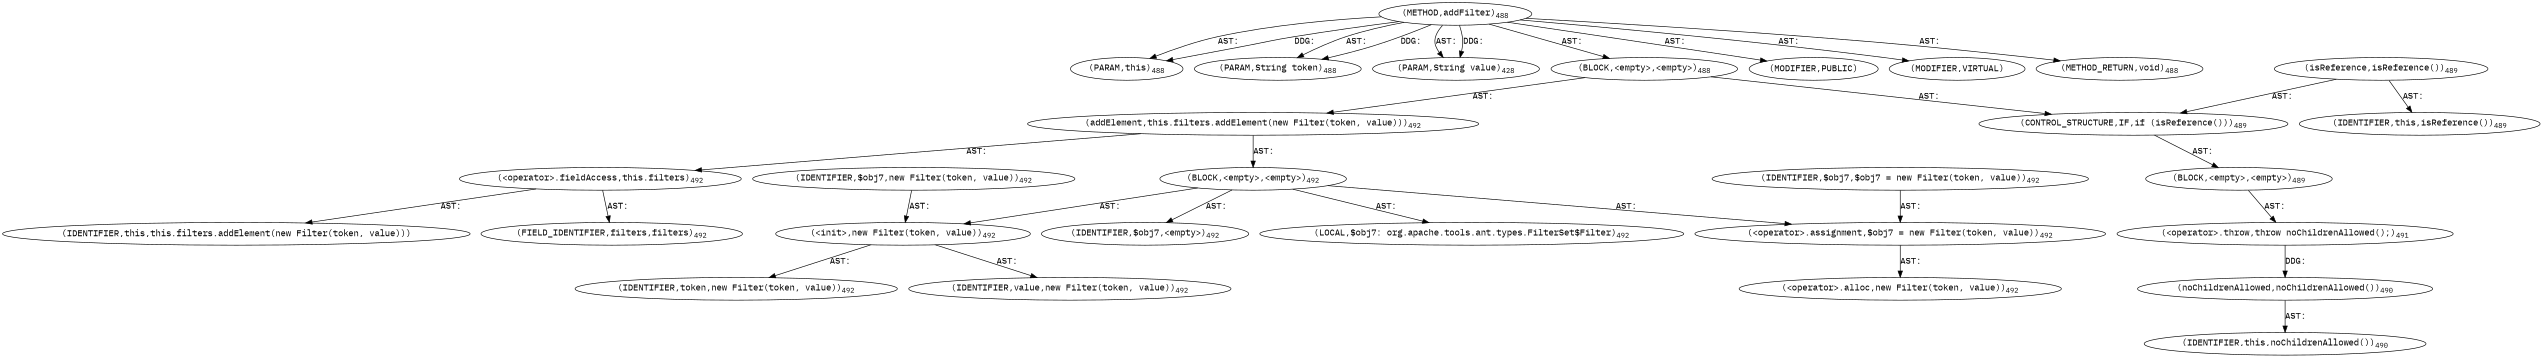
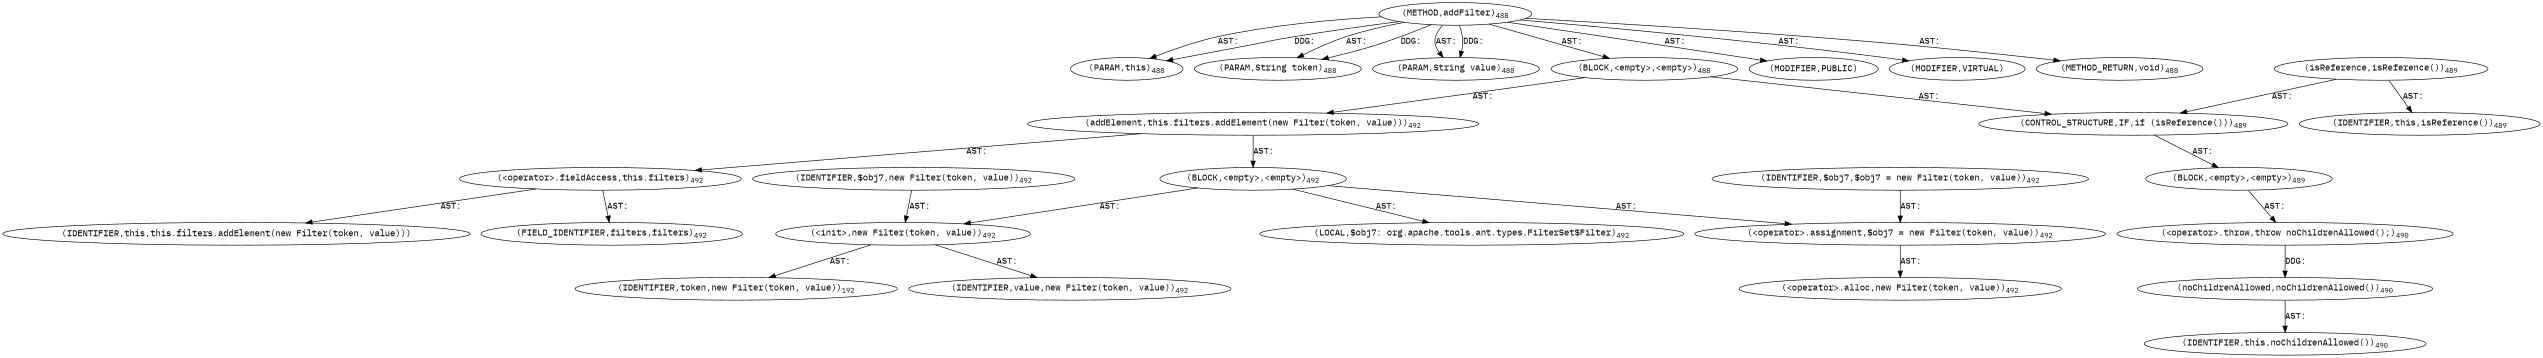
node "(PARAM,String value)": text "428" -> "488"
node "(<operator>.throw,throw noChildrenAllowed();)": text "491" -> "490"
node "(IDENTIFIER,$obj7,<empty>)": removed
node "(IDENTIFIER,token,new Filter(token, value))": text "492" -> "192"
